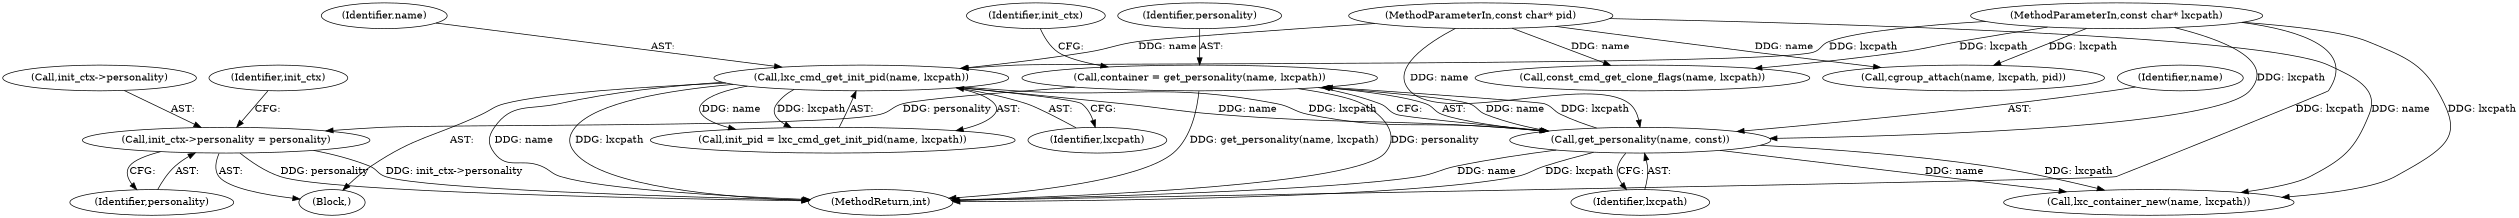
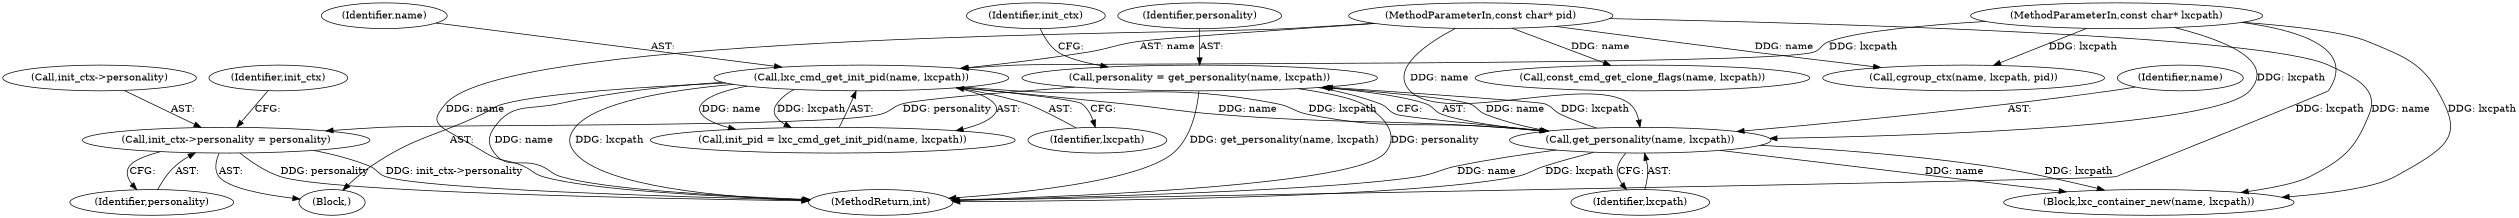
edge "(MethodParameterIn,const char* pid)" -> "(Call,lxc_cmd_get_init_pid(name, lxcpath))": label "DDG: name" -> "AST: name"
edge "(MethodParameterIn,const char* pid)" -> "(MethodReturn,int)": added, label "DDG: name"
edge "(MethodParameterIn,const char* lxcpath)" -> "(Call,const_cmd_get_clone_flags(name, lxcpath))": removed, label "DDG: lxcpath"
node "(Call,container = get_personality(name, lxcpath))": label "(Call,container = get_personality(name, lxcpath))" -> "(Call,personality = get_personality(name, lxcpath))"
node "(Call,cgroup_attach(name, lxcpath, pid))": label "(Call,cgroup_attach(name, lxcpath, pid))" -> "(Call,cgroup_ctx(name, lxcpath, pid))"
node "(Call,get_personality(name, const))": label "(Call,get_personality(name, const))" -> "(Call,get_personality(name, lxcpath))"
node "(Call,lxc_container_new(name, lxcpath))": label "(Call,lxc_container_new(name, lxcpath))" -> "(Block,lxc_container_new(name, lxcpath))"
